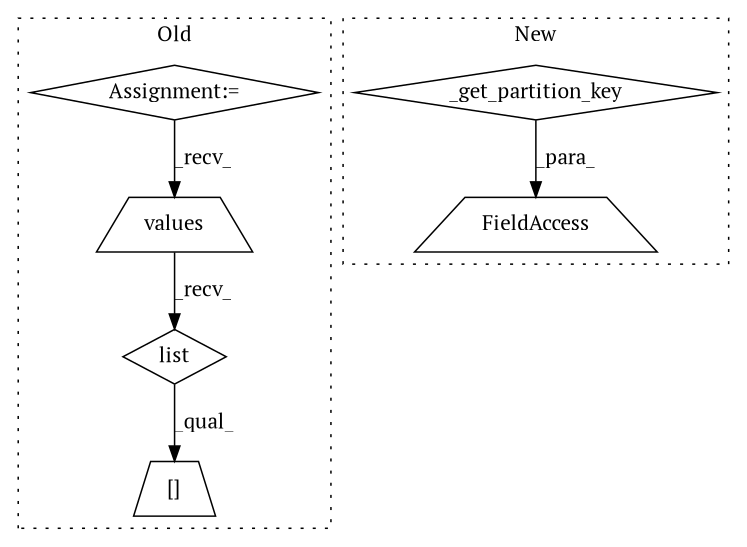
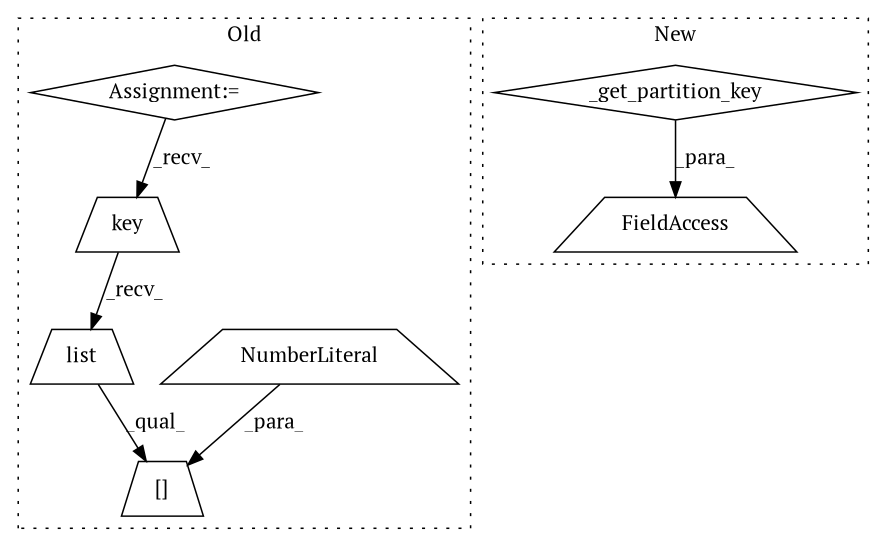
node "values": label "values" -> "key"
node "list": shape diamond -> trapezium
node "NumberLiteral": added
